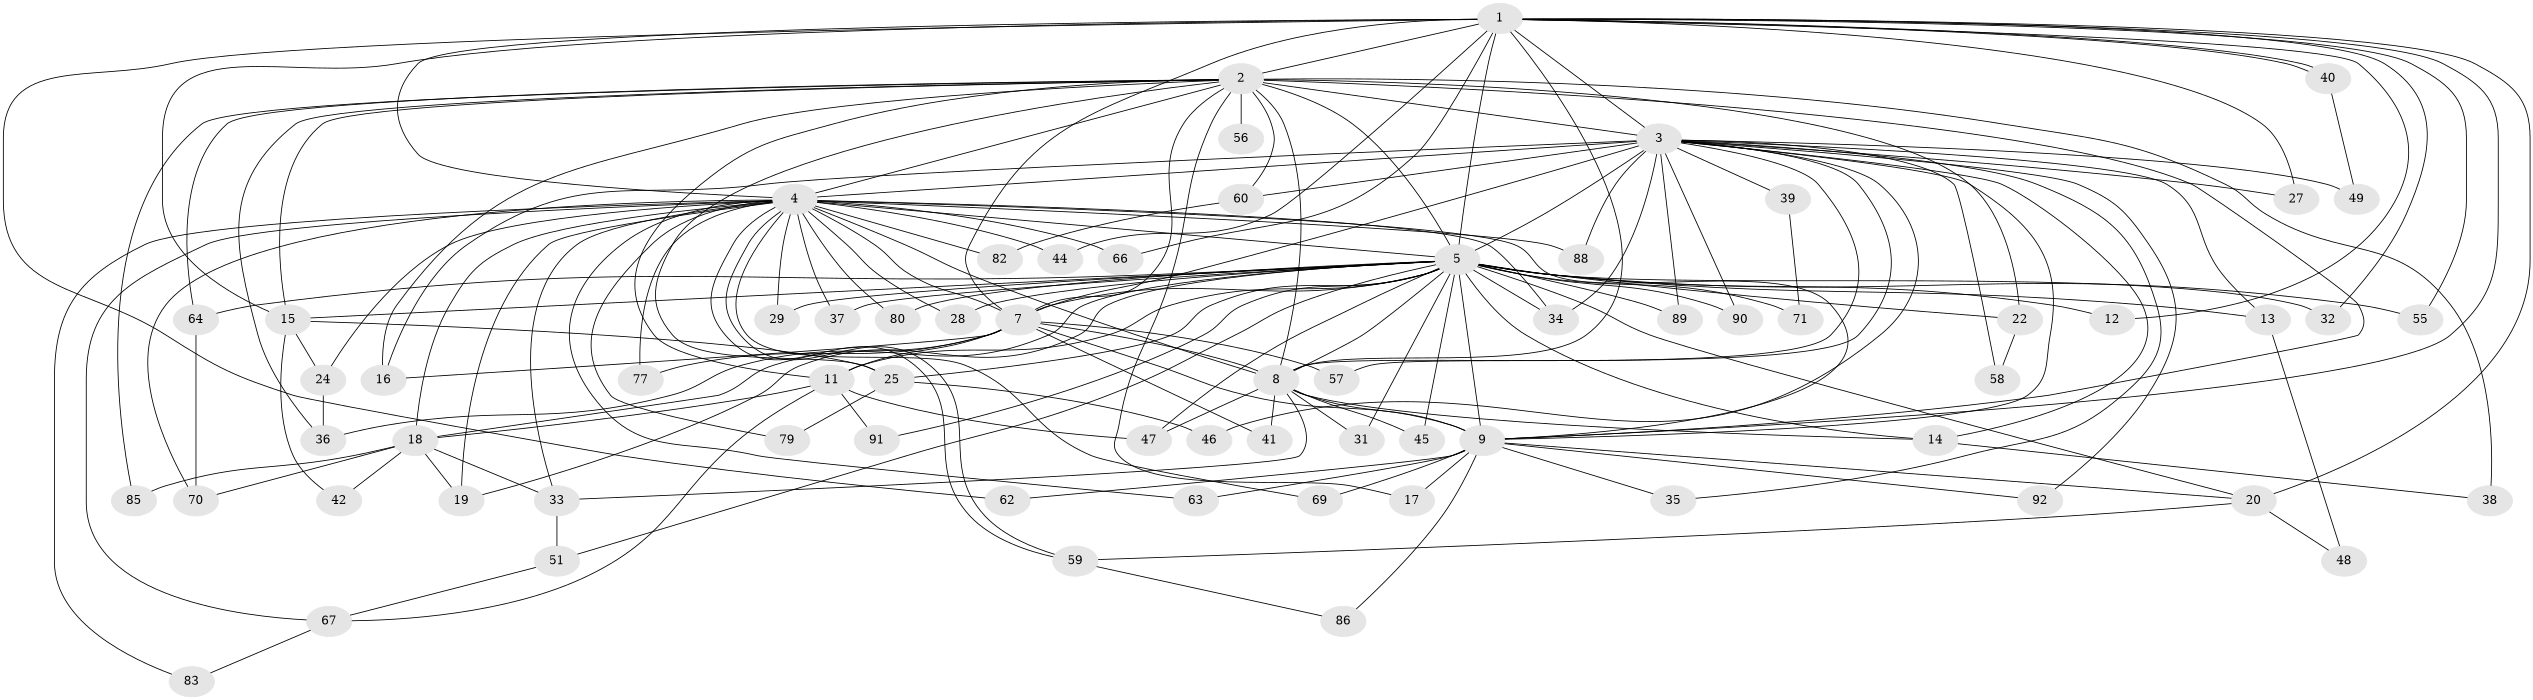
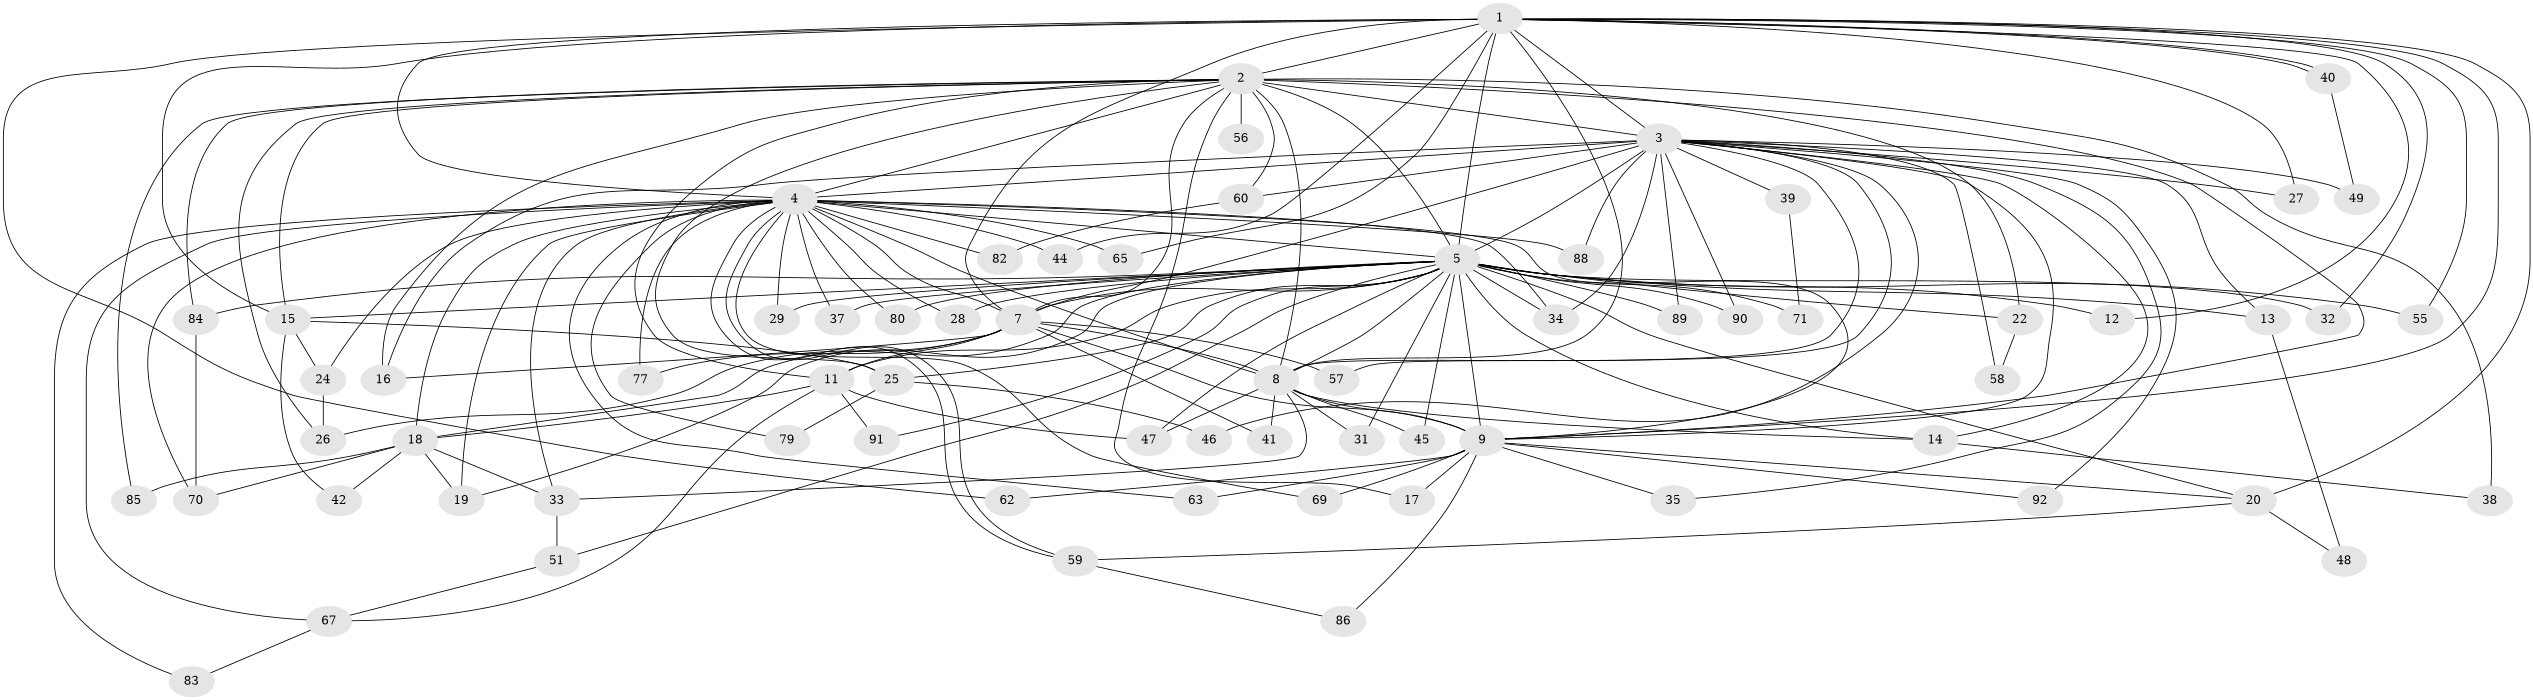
node "66": label "66" -> "65"
node "64": label "64" -> "84"
node "36": label "36" -> "26"
